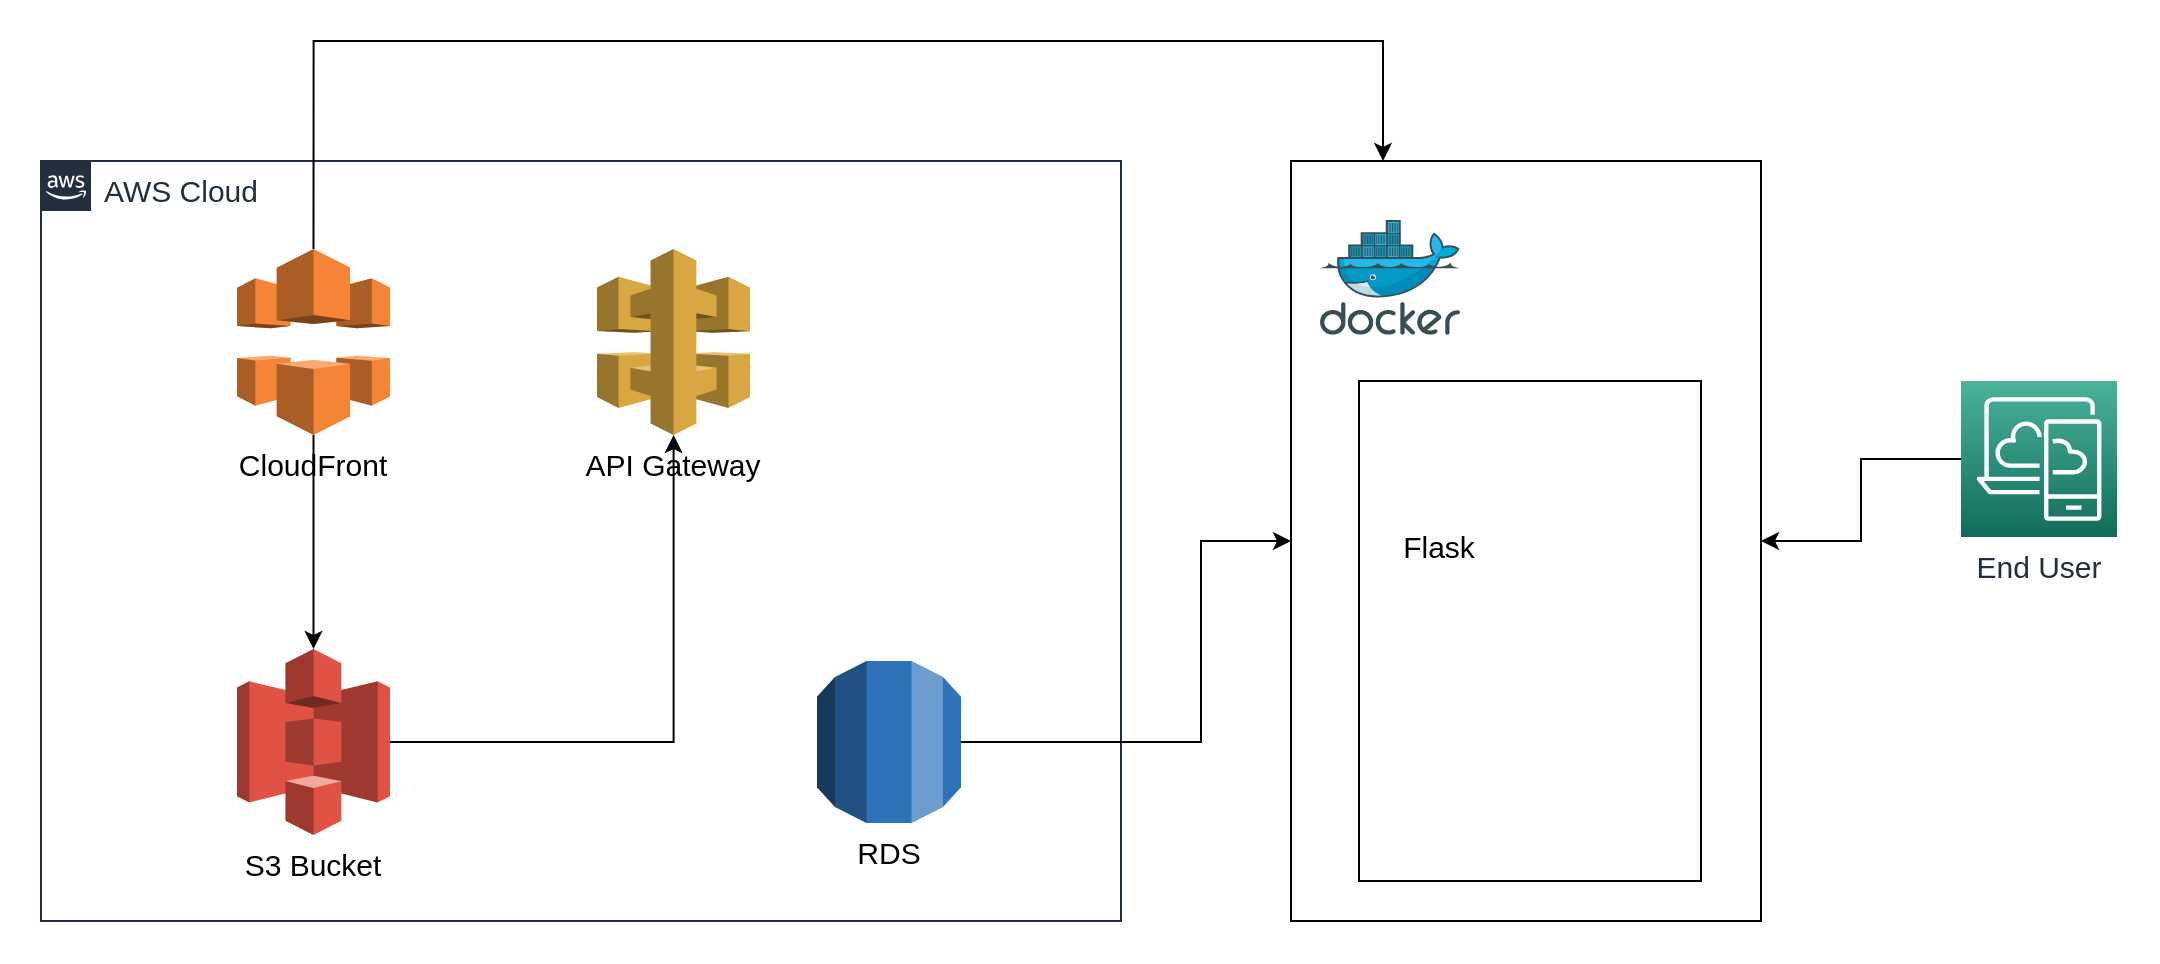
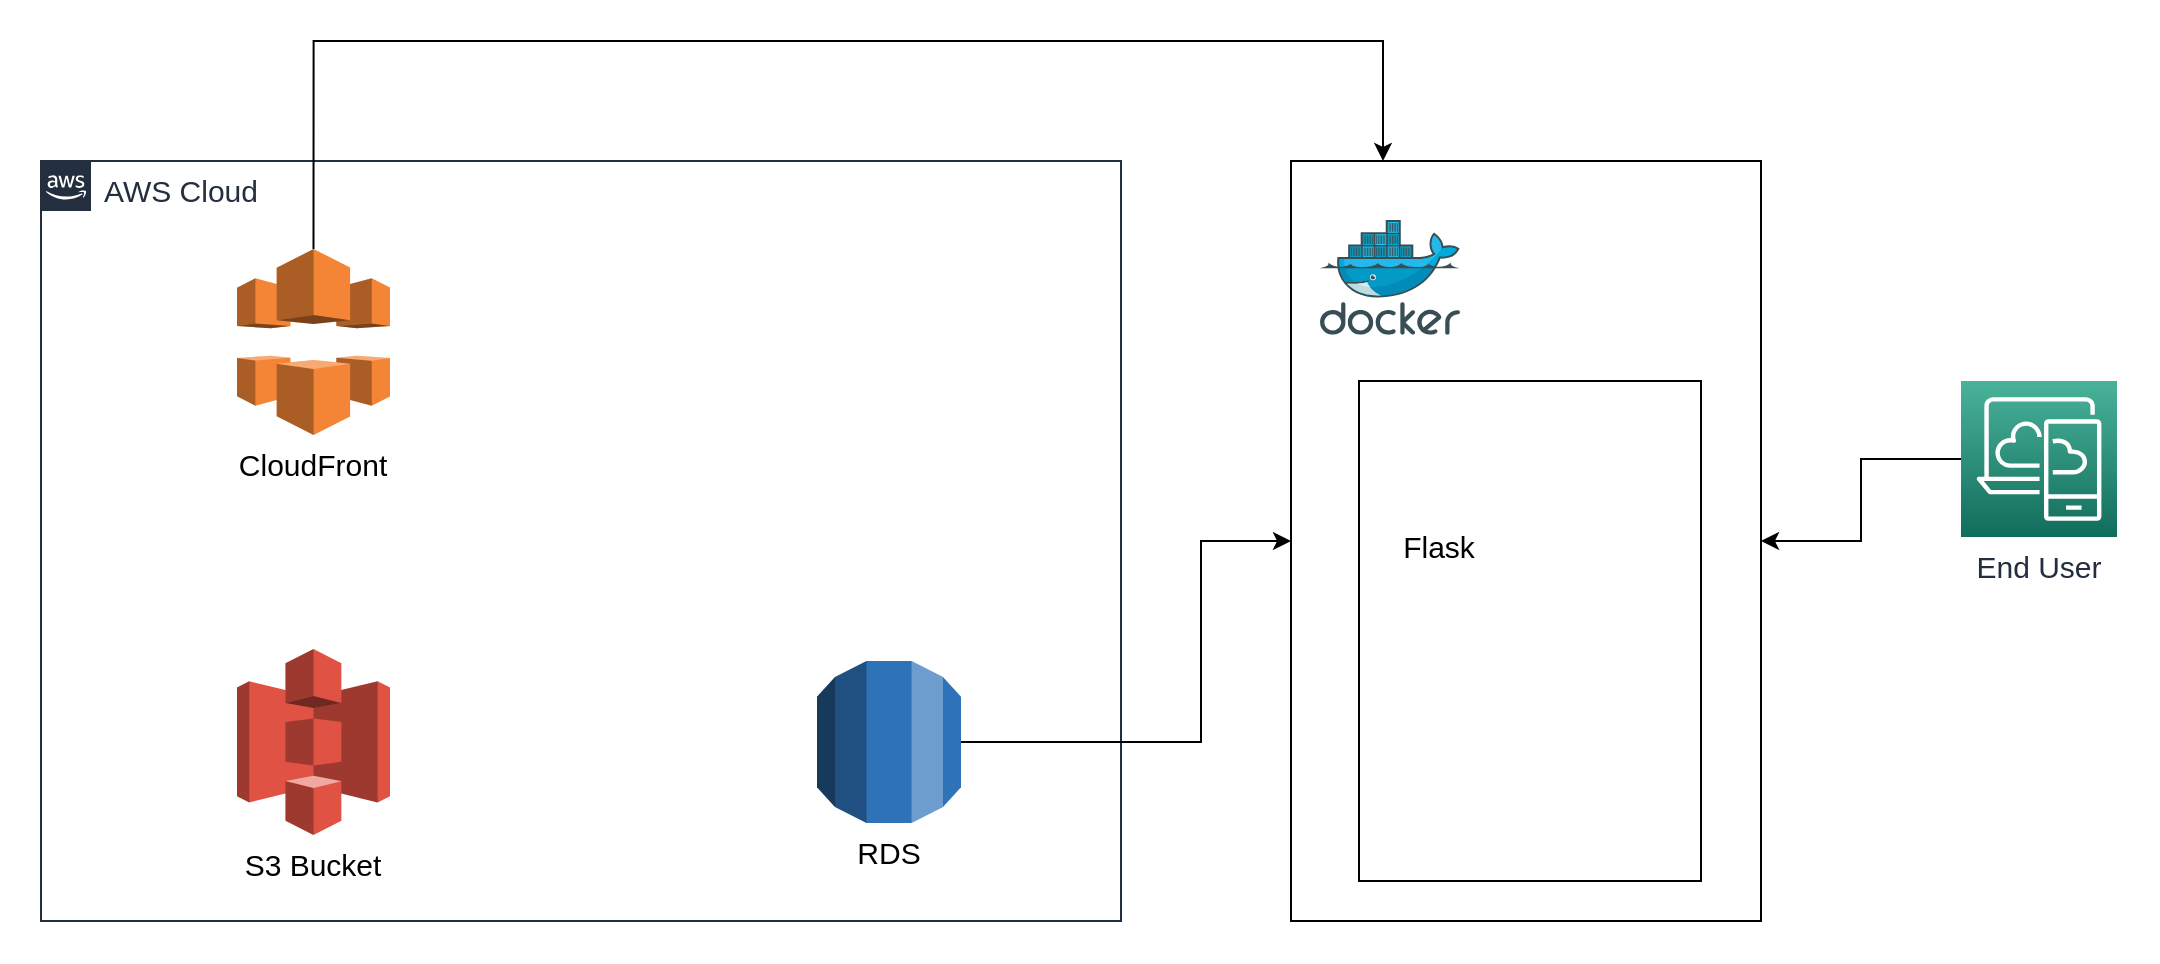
node "API Gateway": removed
edge "CloudFront" -> "S3 Bucket": removed
edge "S3 Bucket" -> "API Gateway": removed
